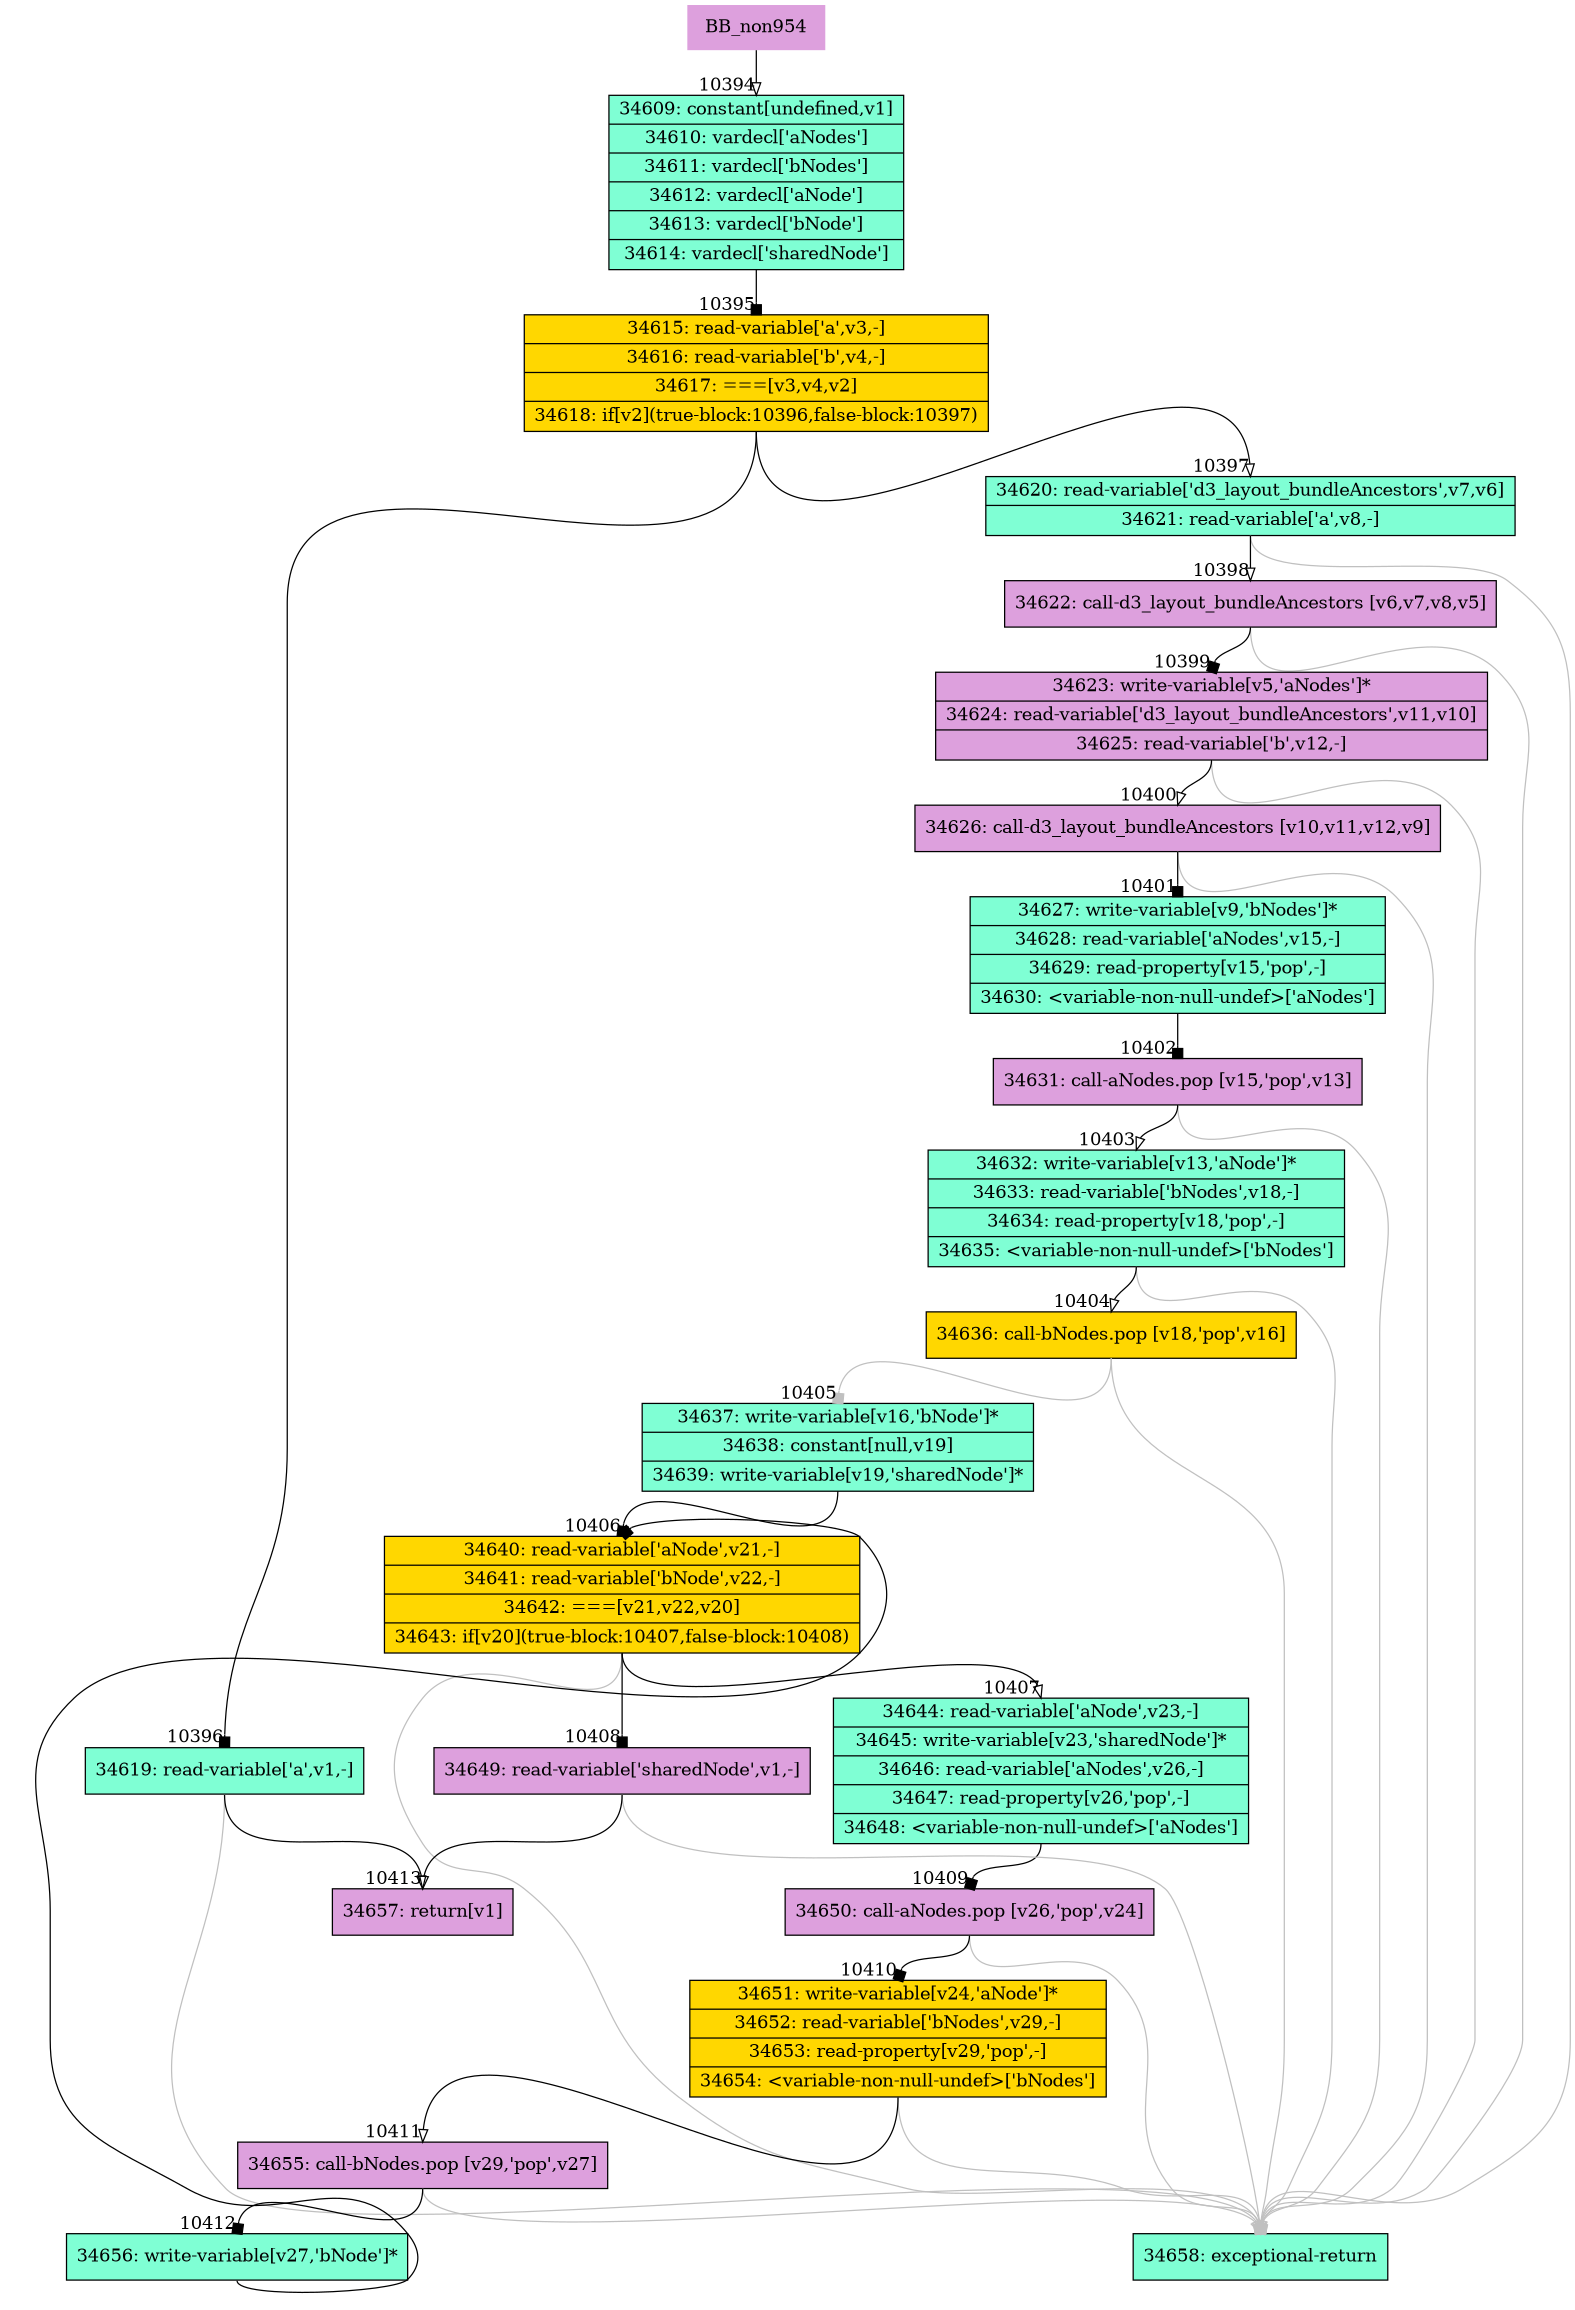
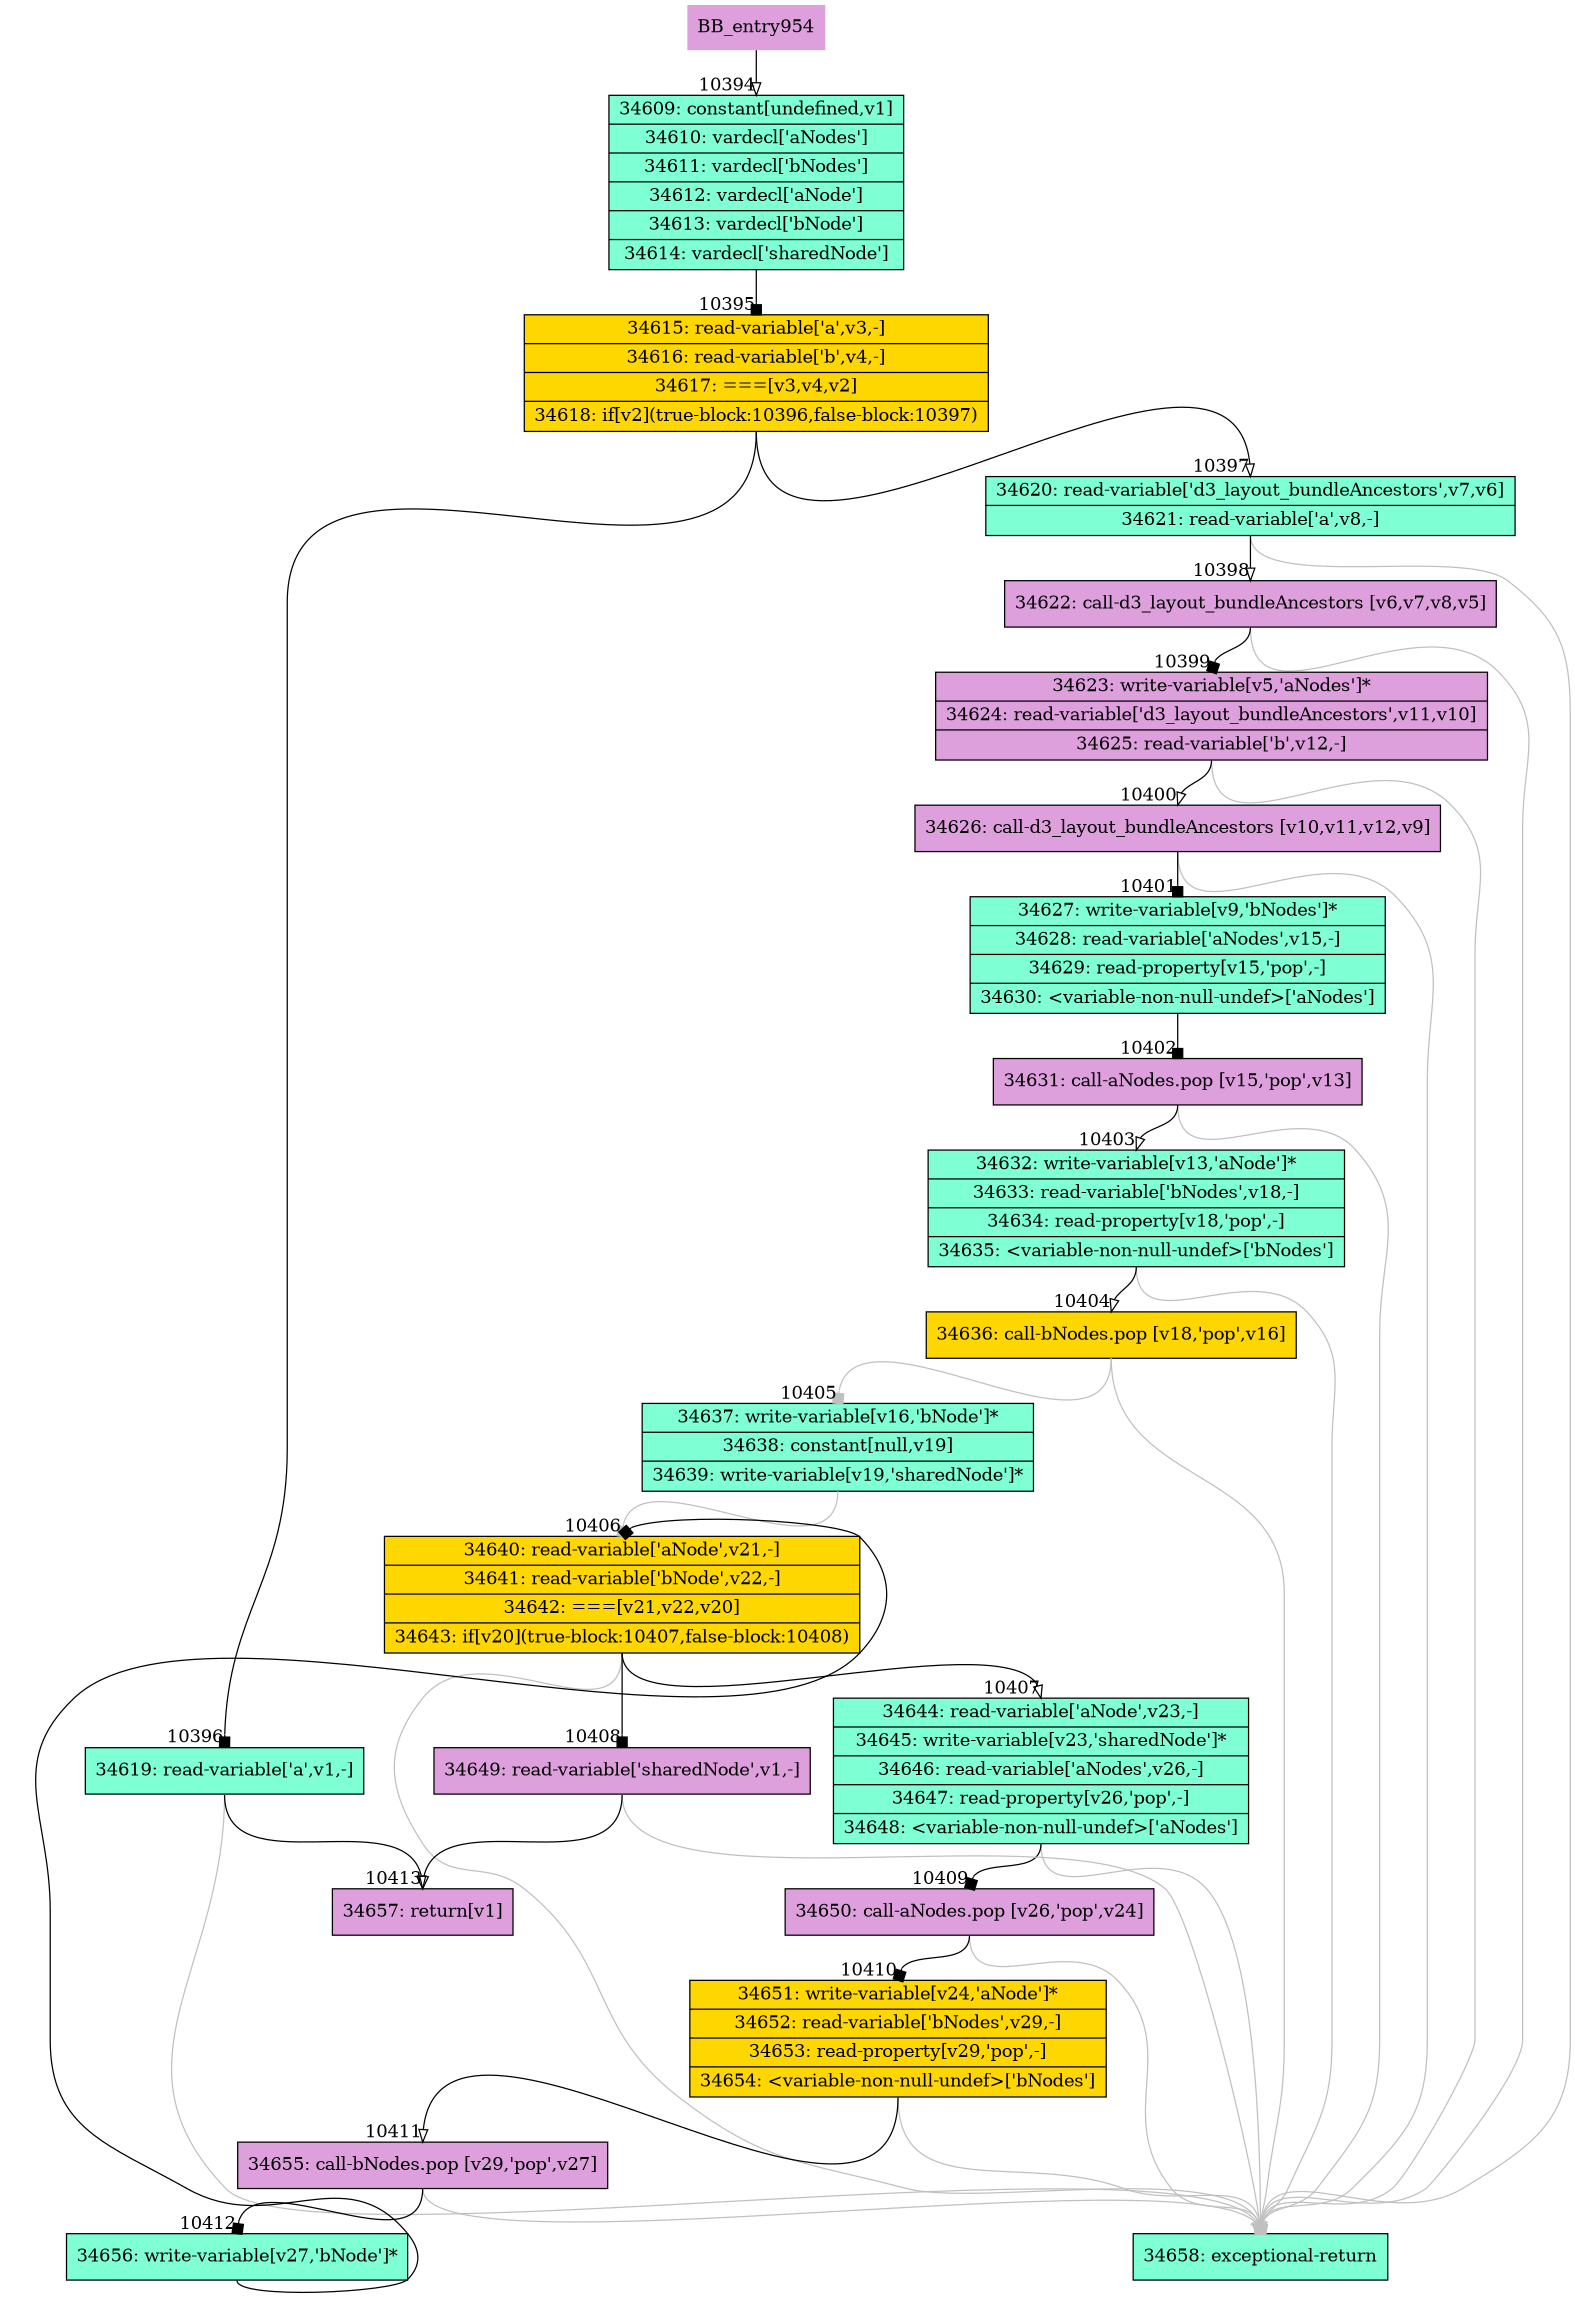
node "BB_non954": label "BB_non954" -> "BB_entry954"
edge "34637: write-variable[v16,'bNode']*" -> "34640: read-variable['aNode',v21,-]": color black -> gray
edge "34644: read-variable['aNode',v23,-]" -> "34658: exceptional-return": added
